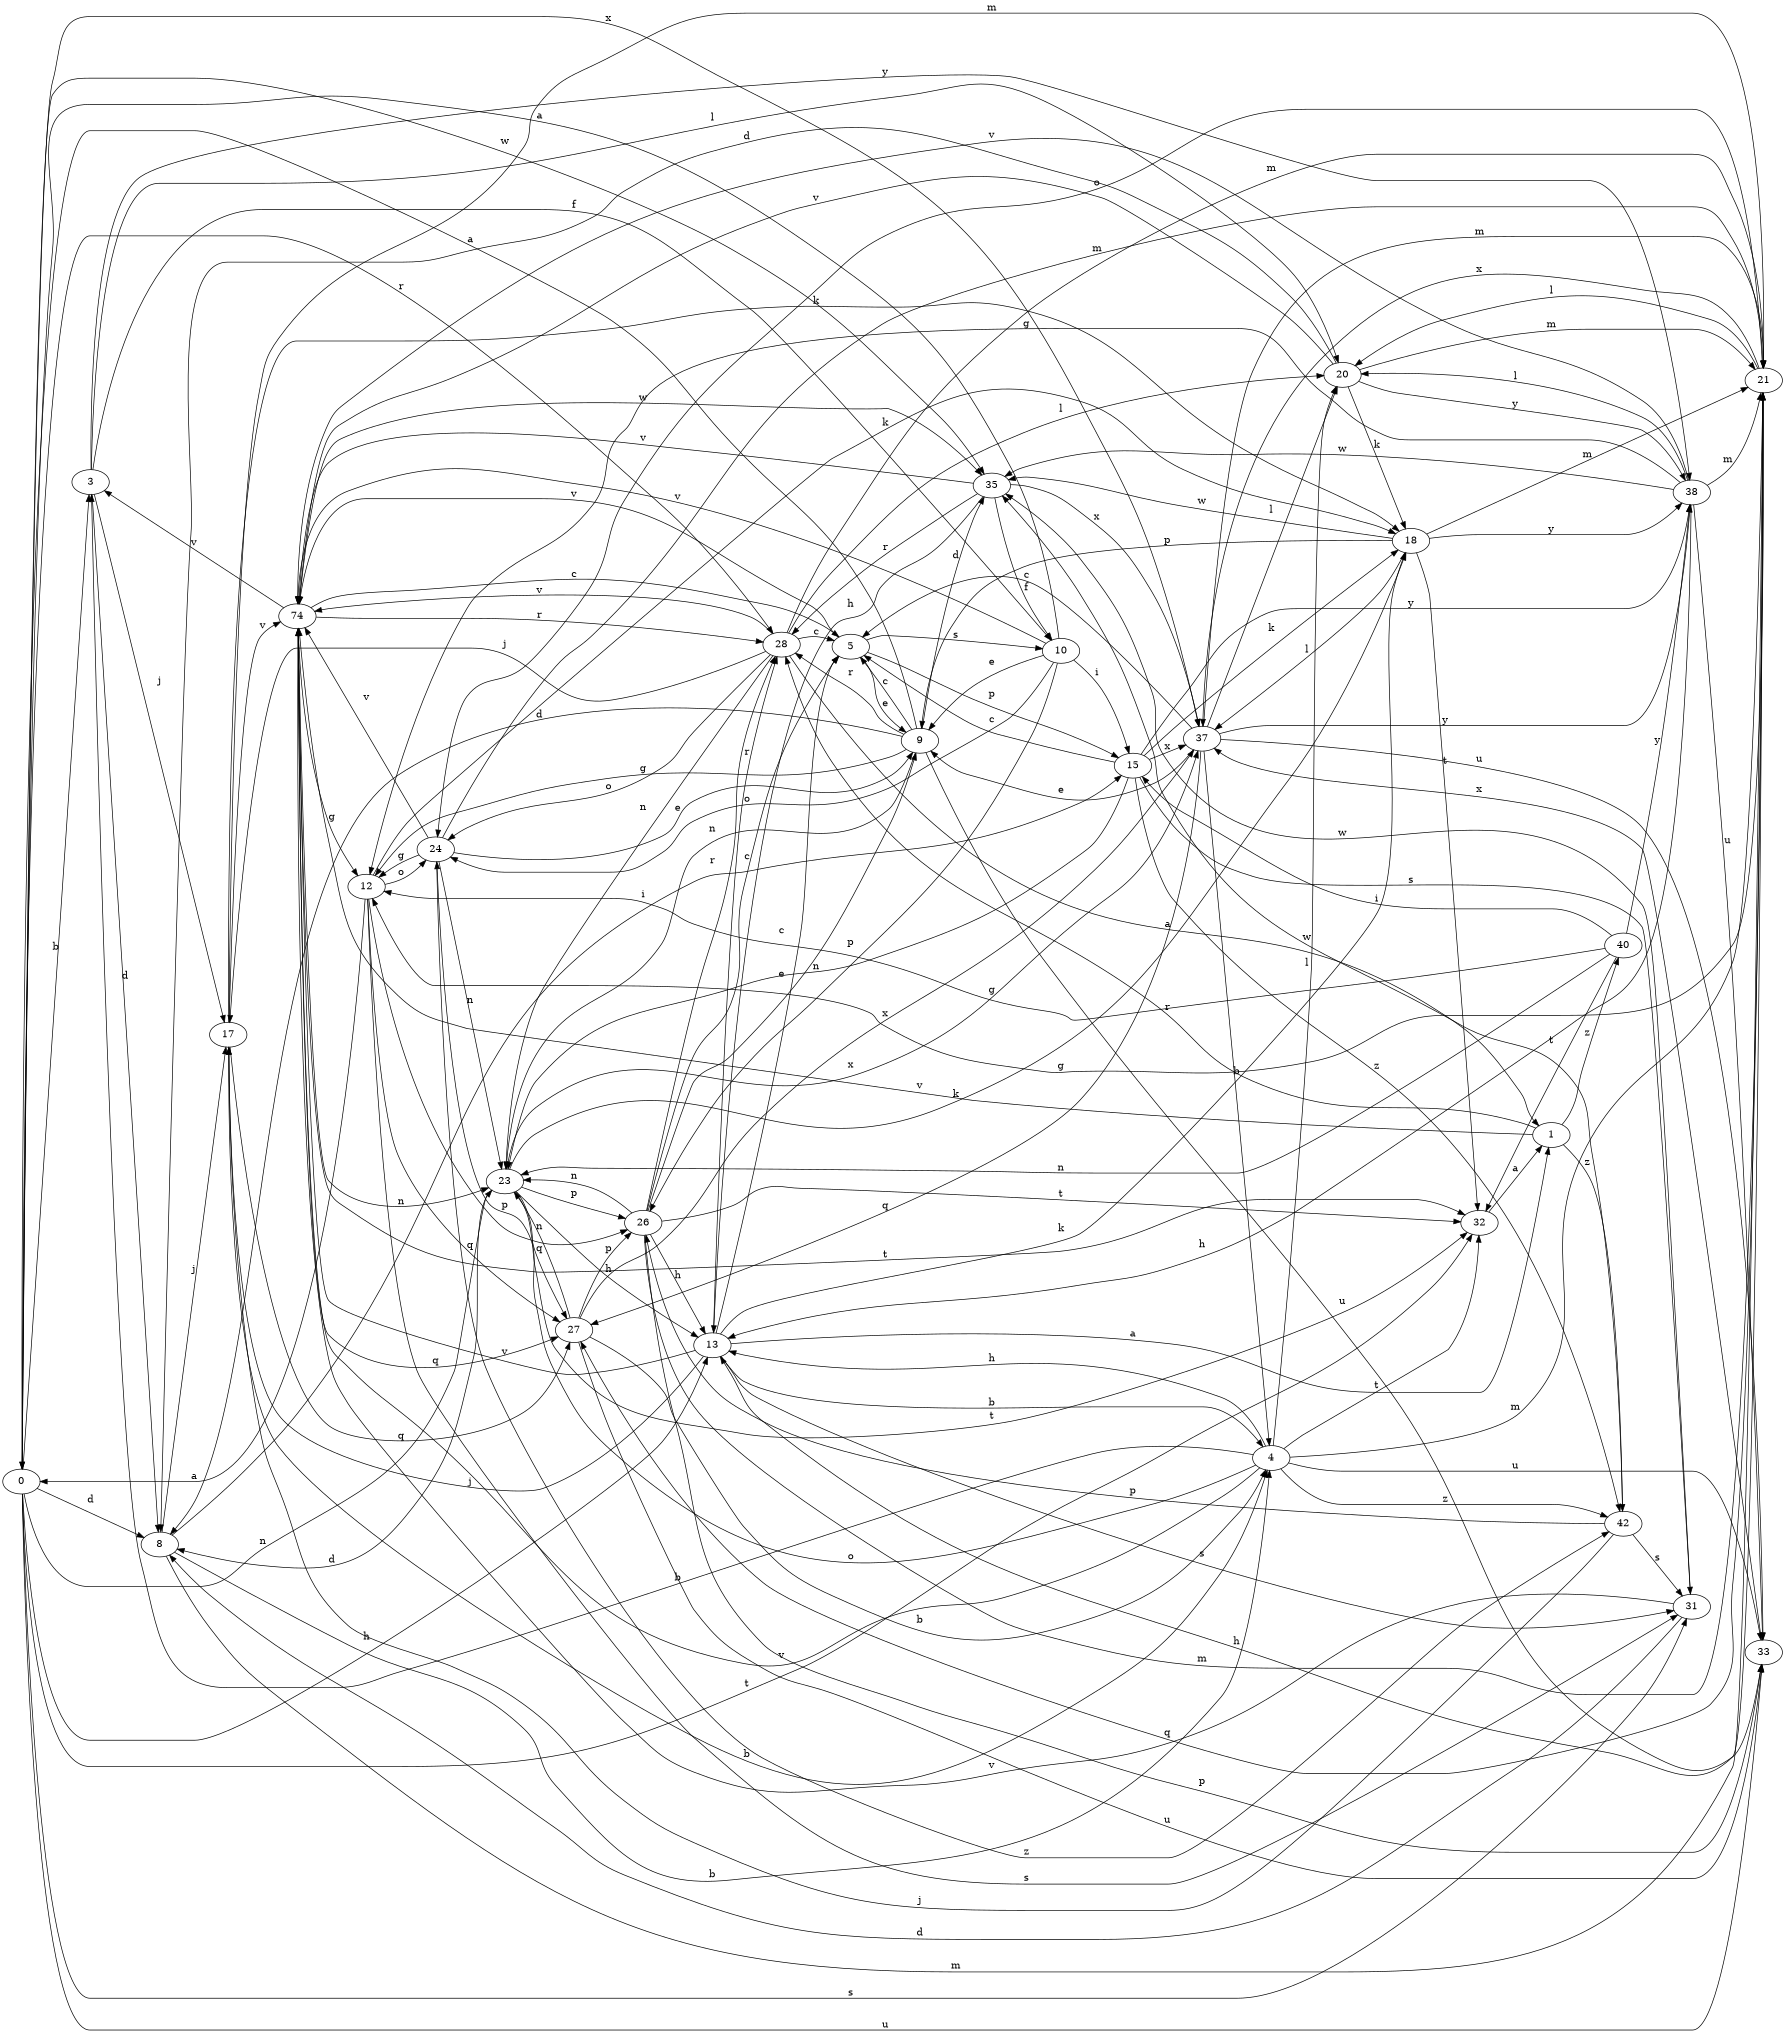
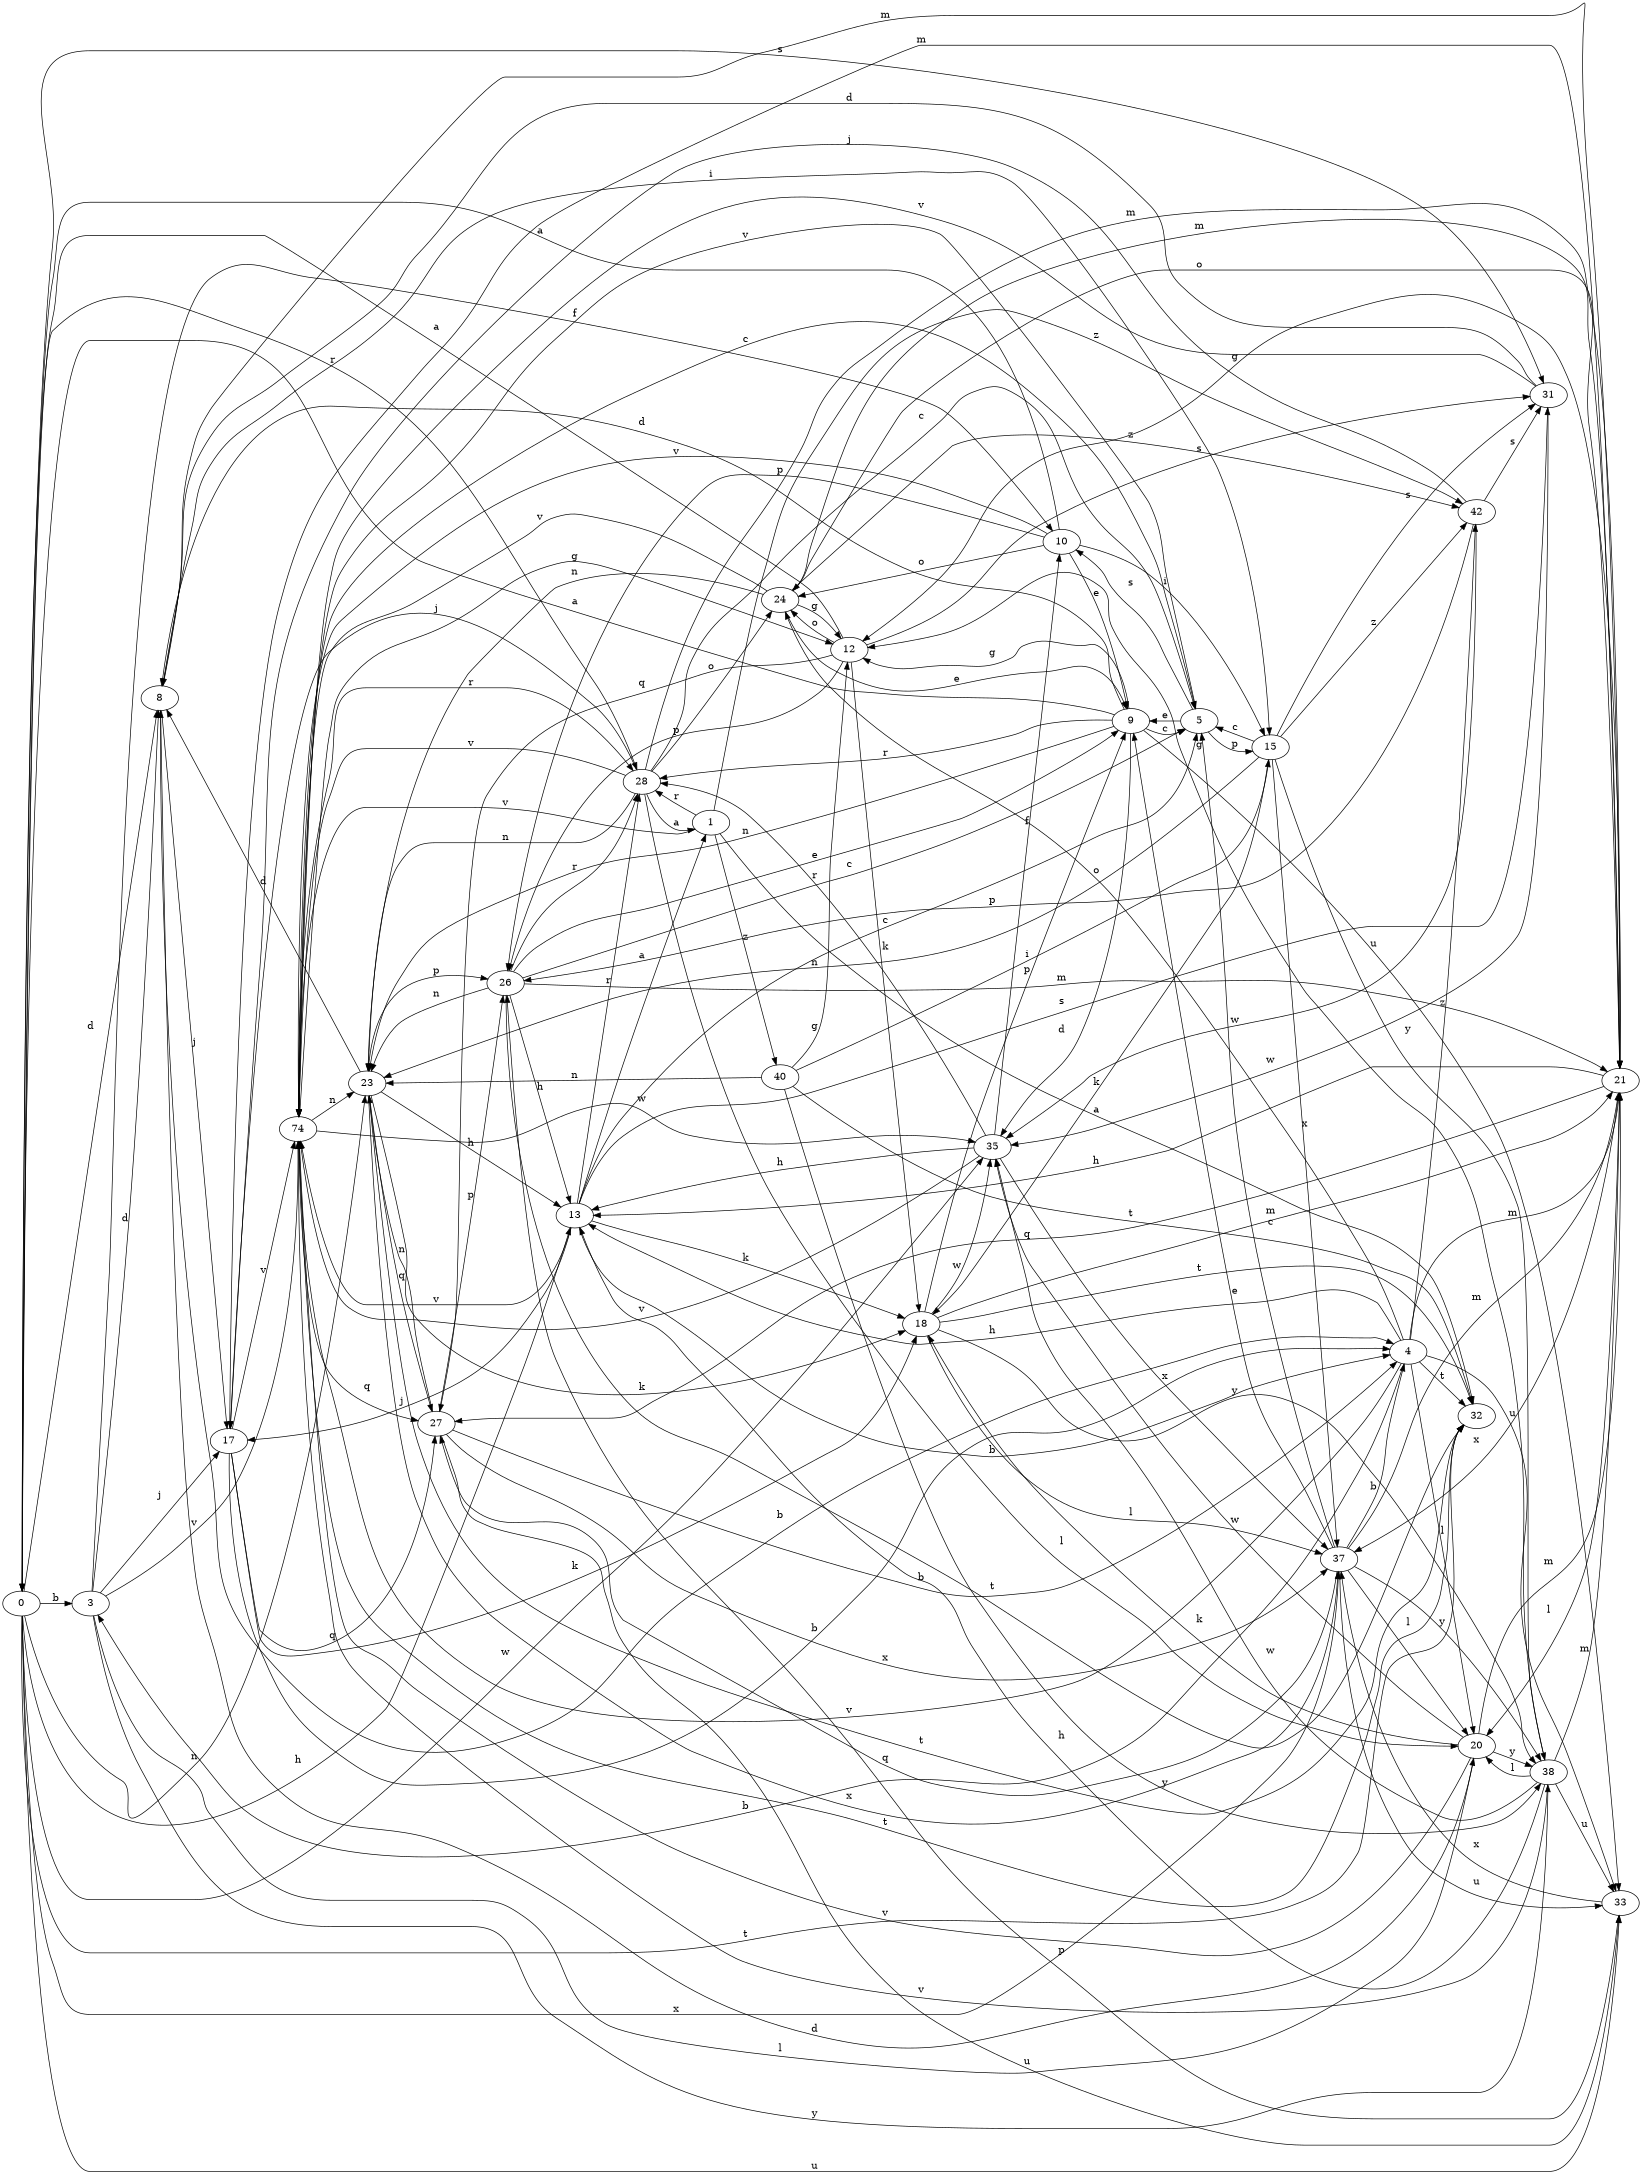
edge "74" -> "3": reversed
edge "32" -> "1": reversed
edge "20" -> "35": added, label "w"
edge "26" -> "33": reversed
